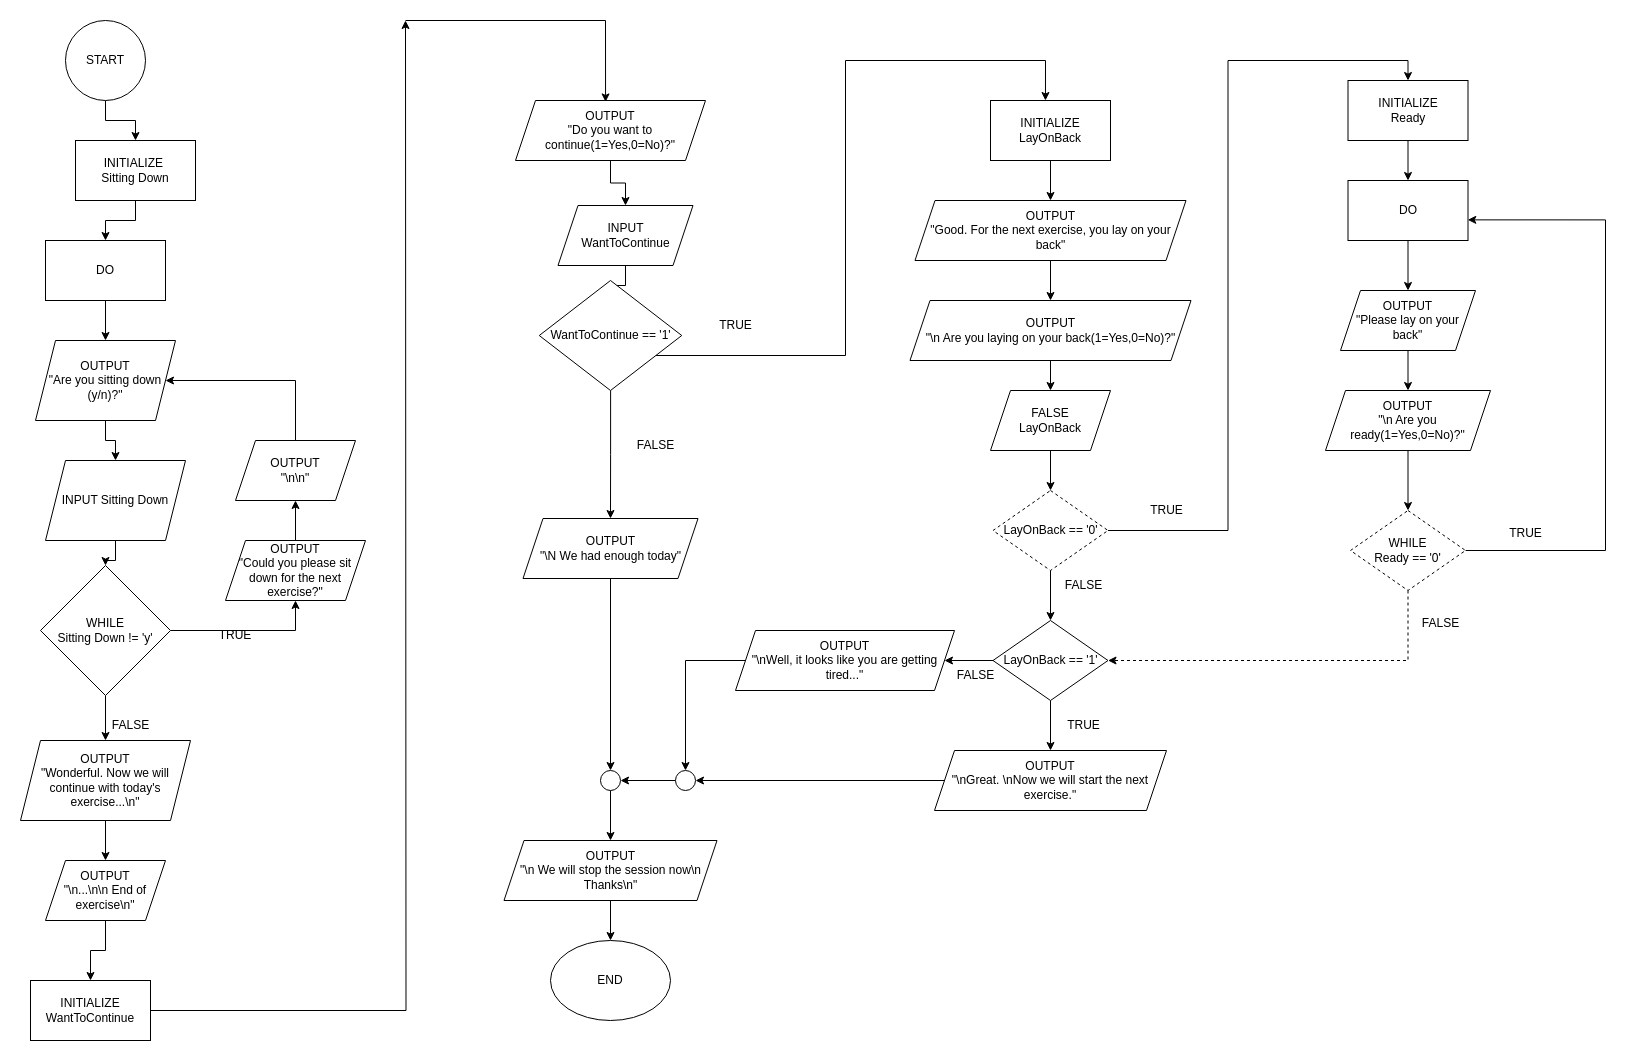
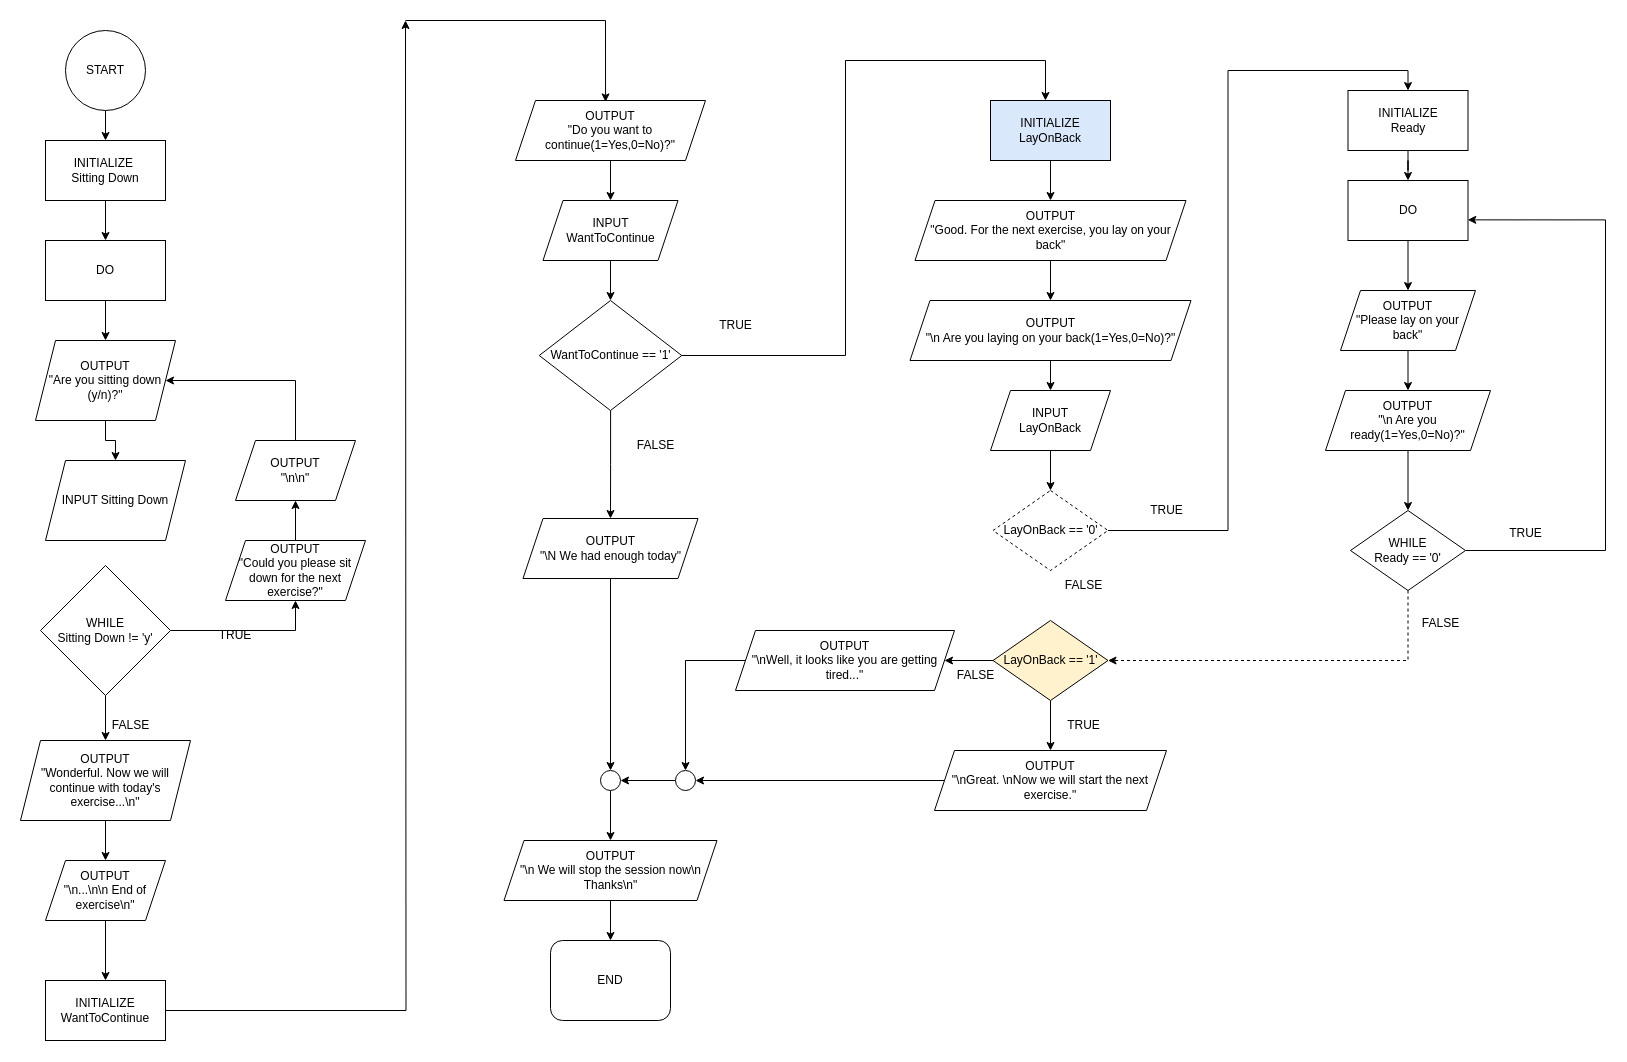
node "START": moved (106, 61) -> (106, 71)
node "INITIALIZE Ready": moved (1408, 111) -> (1408, 121)
node "INITIALIZE LayOnBack": fillcolor #ffffff -> #dae8fc
node "INITIALIZE Sitting Down": moved (136, 171) -> (106, 171)
node "INPUT WantToContinue": moved (626, 236) -> (611, 231)
node "WantToContinue == '1'": moved (611, 336) -> (611, 356)
node "FALSE LayOnBack": label "FALSE LayOnBack" -> "INPUT LayOnBack"
node "WHILE Ready == '0'": style dashed -> solid
edge "INPUT Sitting Down" -> "WHILE Sitting Down != 'y'": removed
edge "LayOnBack == '0'" -> "LayOnBack == '1'": removed
node "LayOnBack == '1'": fillcolor #ffffff -> #fff2cc
node "END": shape ellipse -> rounded rectangle
node "INITIALIZE WantToContinue": moved (91, 1011) -> (106, 1011)
